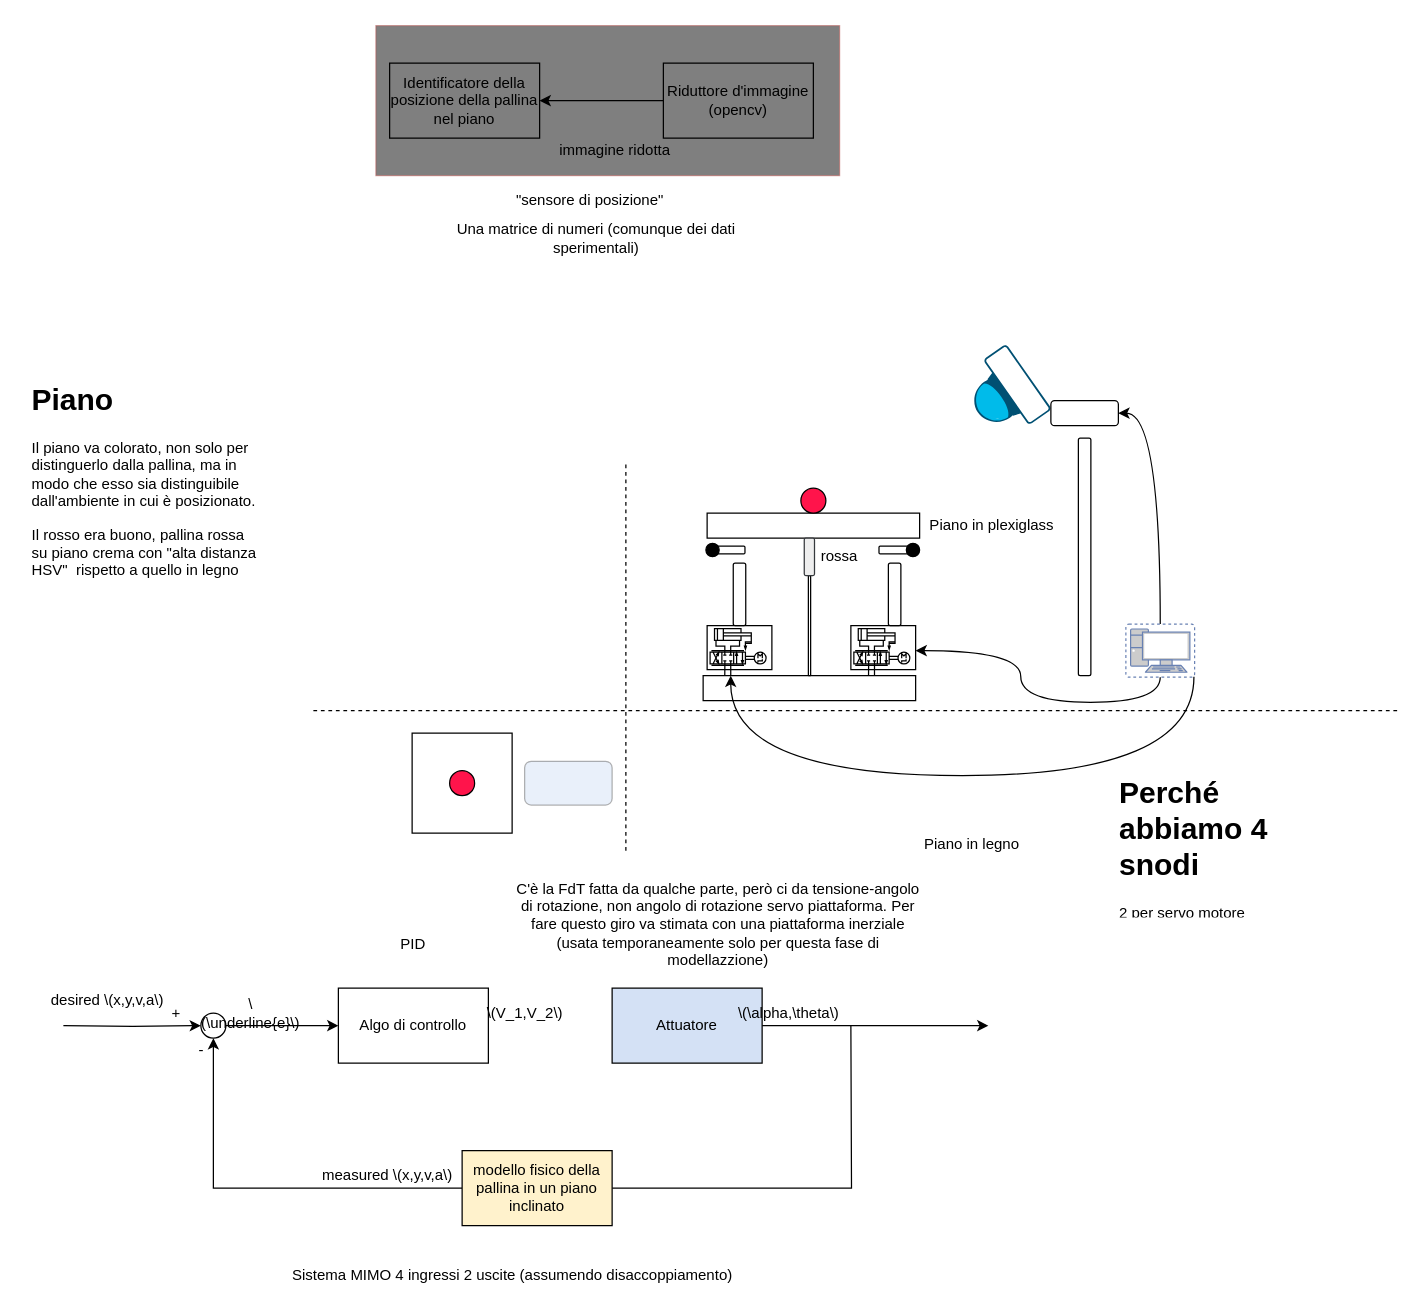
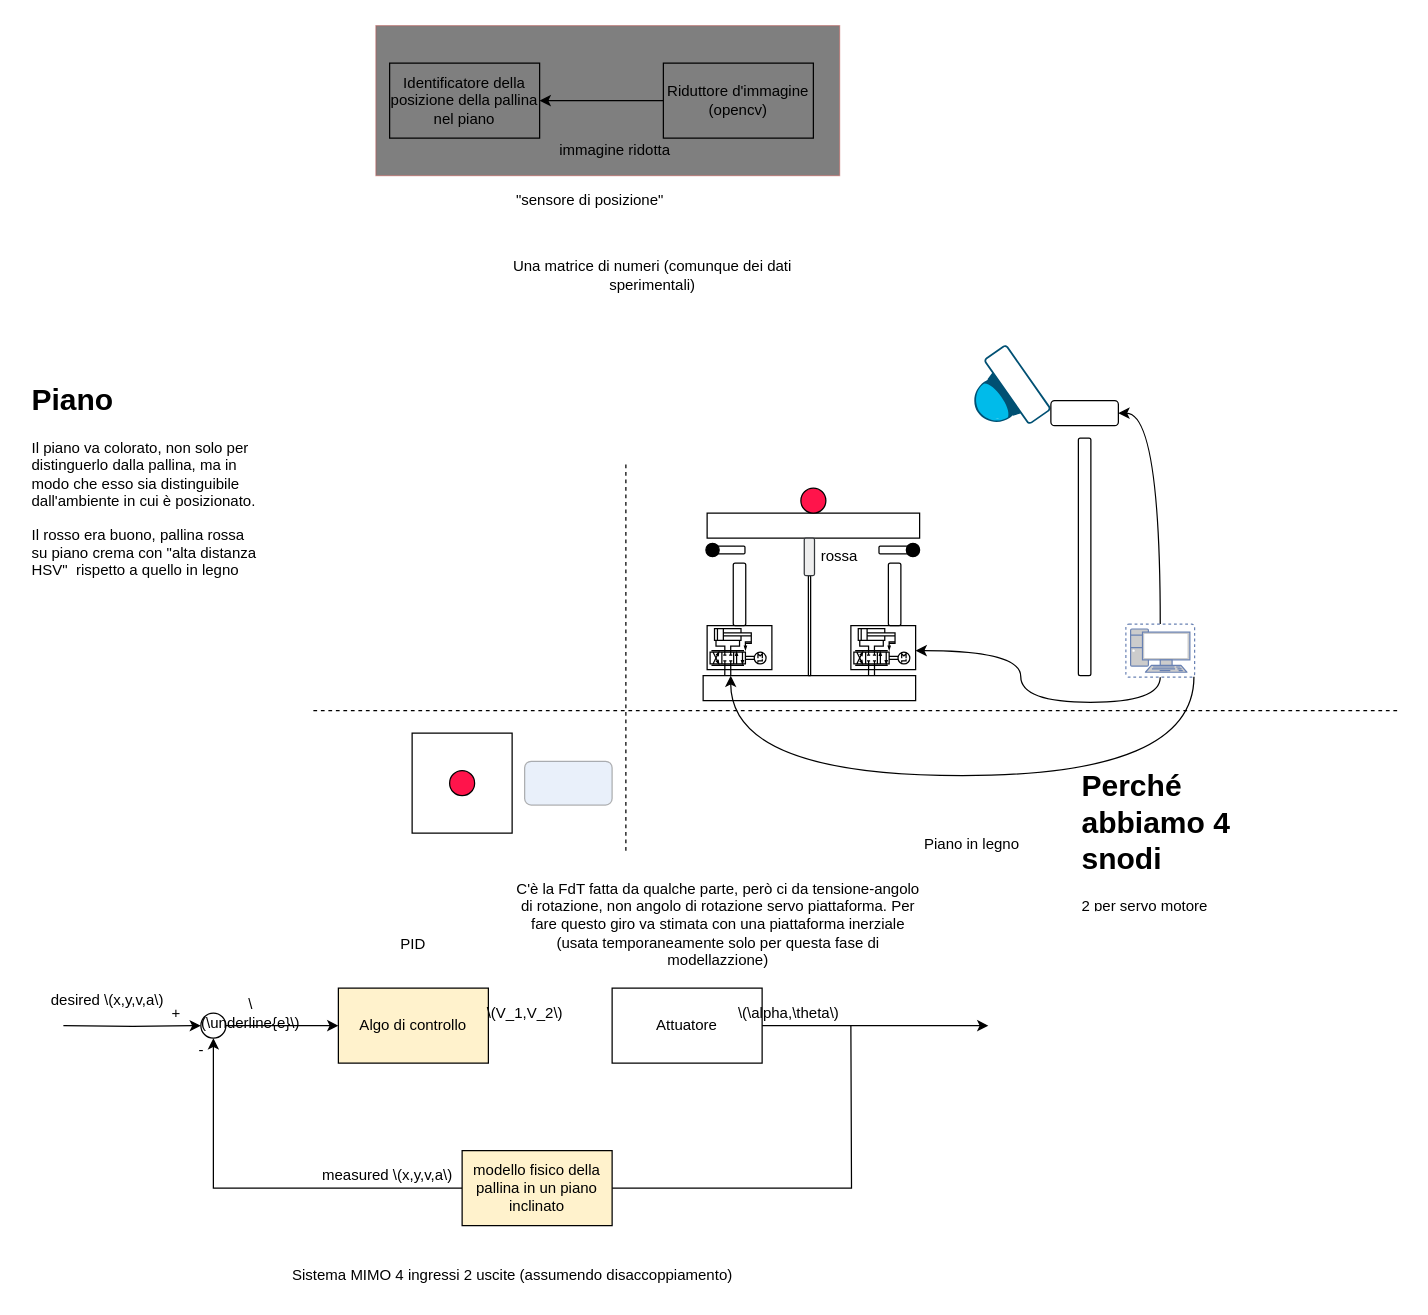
node "Una matrice di numeri (comunque dei dati sperimentali)": moved (596, 238) -> (653, 276)
node "Piano in plexiglass": removed
node "Perché abbiamo 4 snodi2 per servo motore": moved (1232, 843) -> (1194, 836)
node "Algo di controllo": fillcolor #ffffff -> #fff2cc
node "Attuatore": fillcolor #d4e1f5 -> #ffffff
